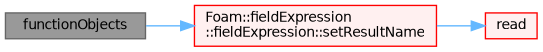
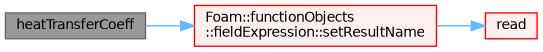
node "functionObjects": label "functionObjects" -> "heatTransferCoeff"
node "Foam::fieldExpression ::fieldExpression::setResultName": label "Foam::fieldExpression ::fieldExpression::setResultName" -> "Foam::functionObjects ::fieldExpression::setResultName"
